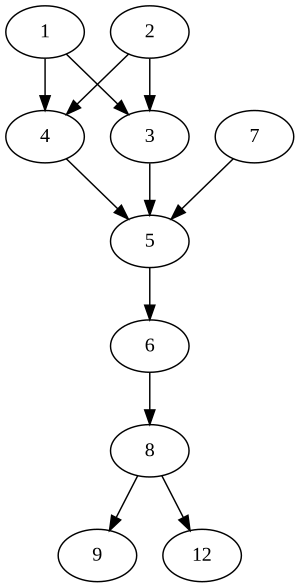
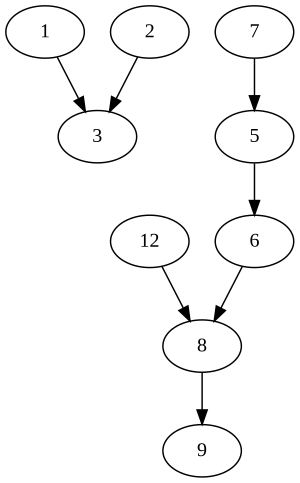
node "4": removed
edge "3" -> "5": removed
edge "8" -> "12": reversed
